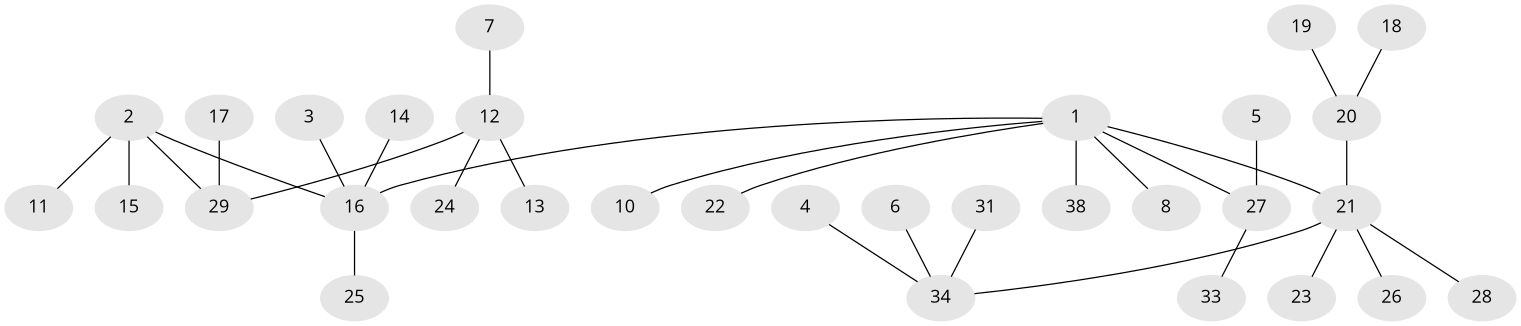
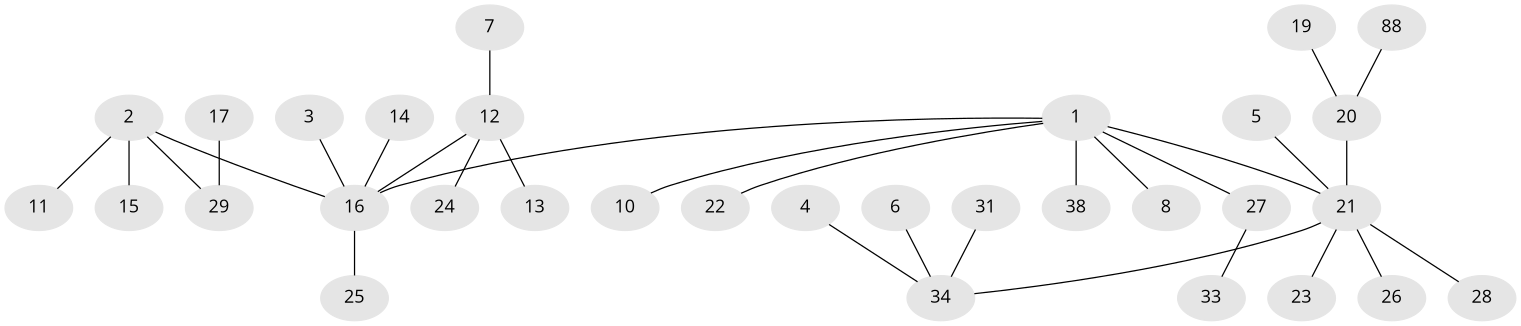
node "18": label "18" -> "88"
edge "5" -- "27": now "5" -- "21"
edge "12" -- "29": now "12" -- "16"
